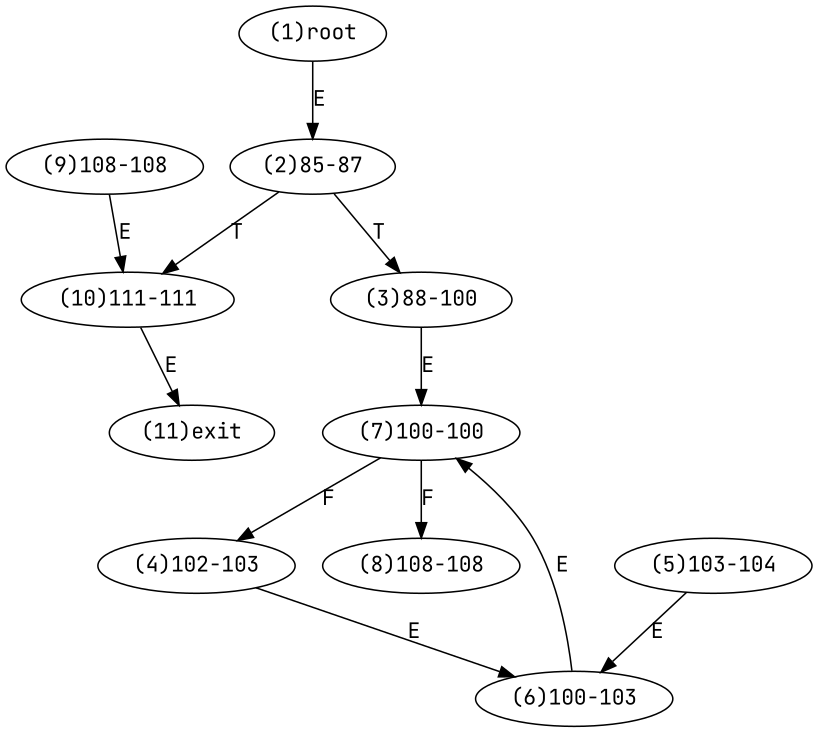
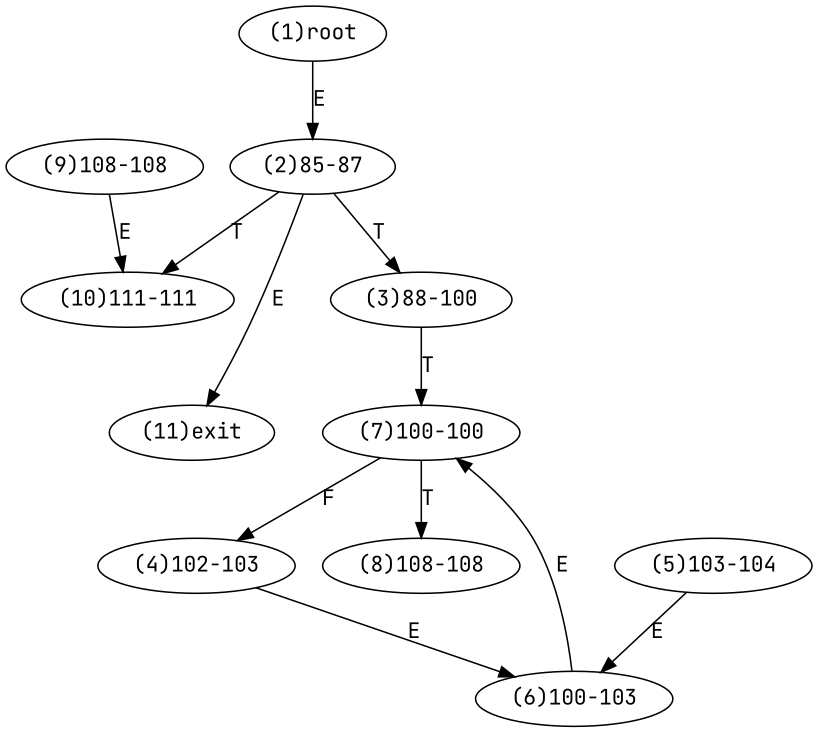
edge "(10)111-111" -> "(11)exit": now "(2)85-87" -> "(11)exit"
edge "(3)88-100" -> "(7)100-100": label "E" -> "T"
edge "(7)100-100" -> "(8)108-108": label "F" -> "T"
